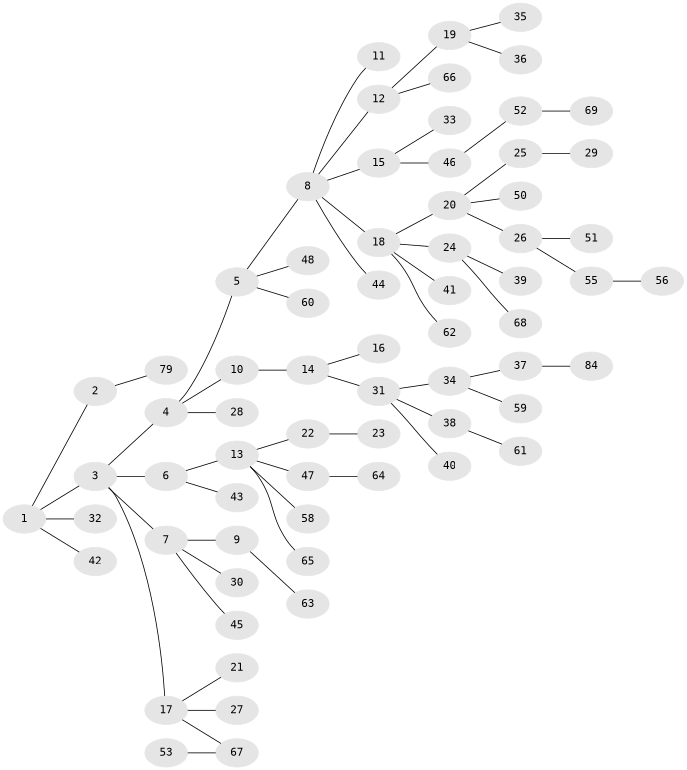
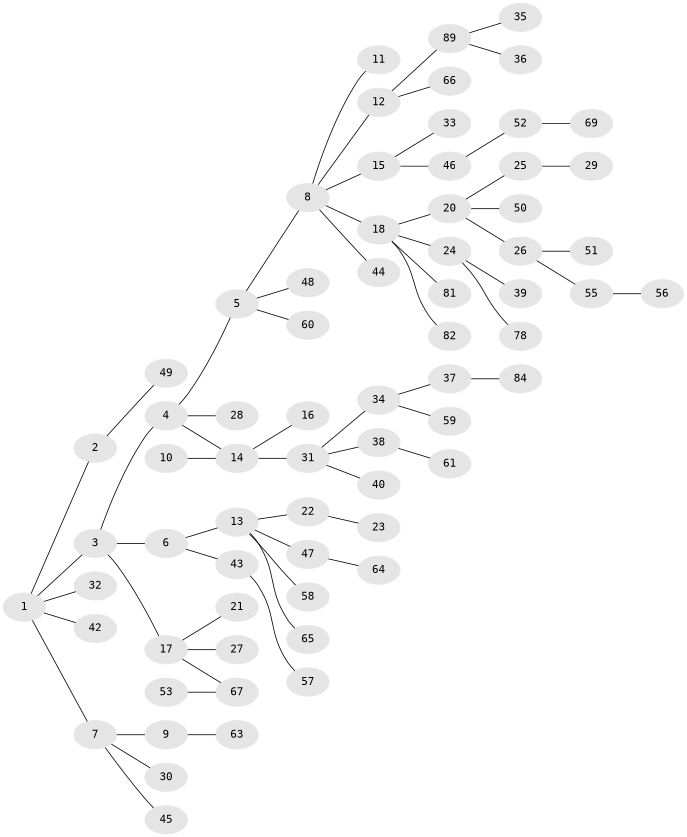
node "19": label "19" -> "89"
node "41": label "41" -> "81"
node "68": label "68" -> "78"
node "62": label "62" -> "82"
node "79": label "79" -> "49"
edge "10" -- "4": now "14" -- "4"
edge "3" -- "7": now "1" -- "7"
node "57": added
